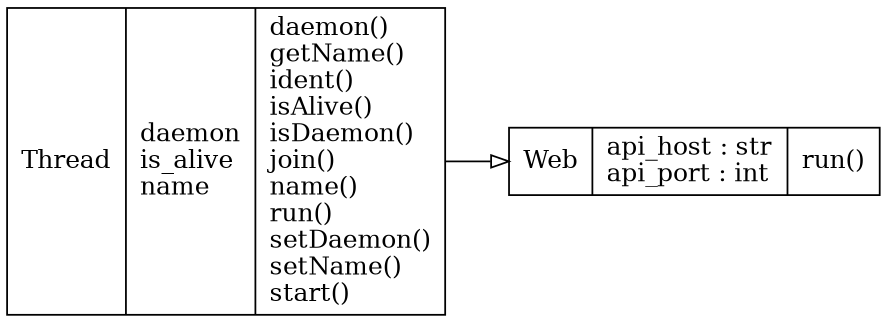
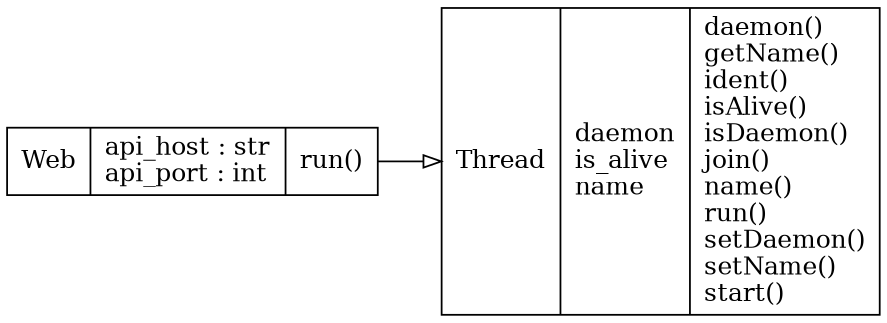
edge "Thread" -> "Web": reversed
